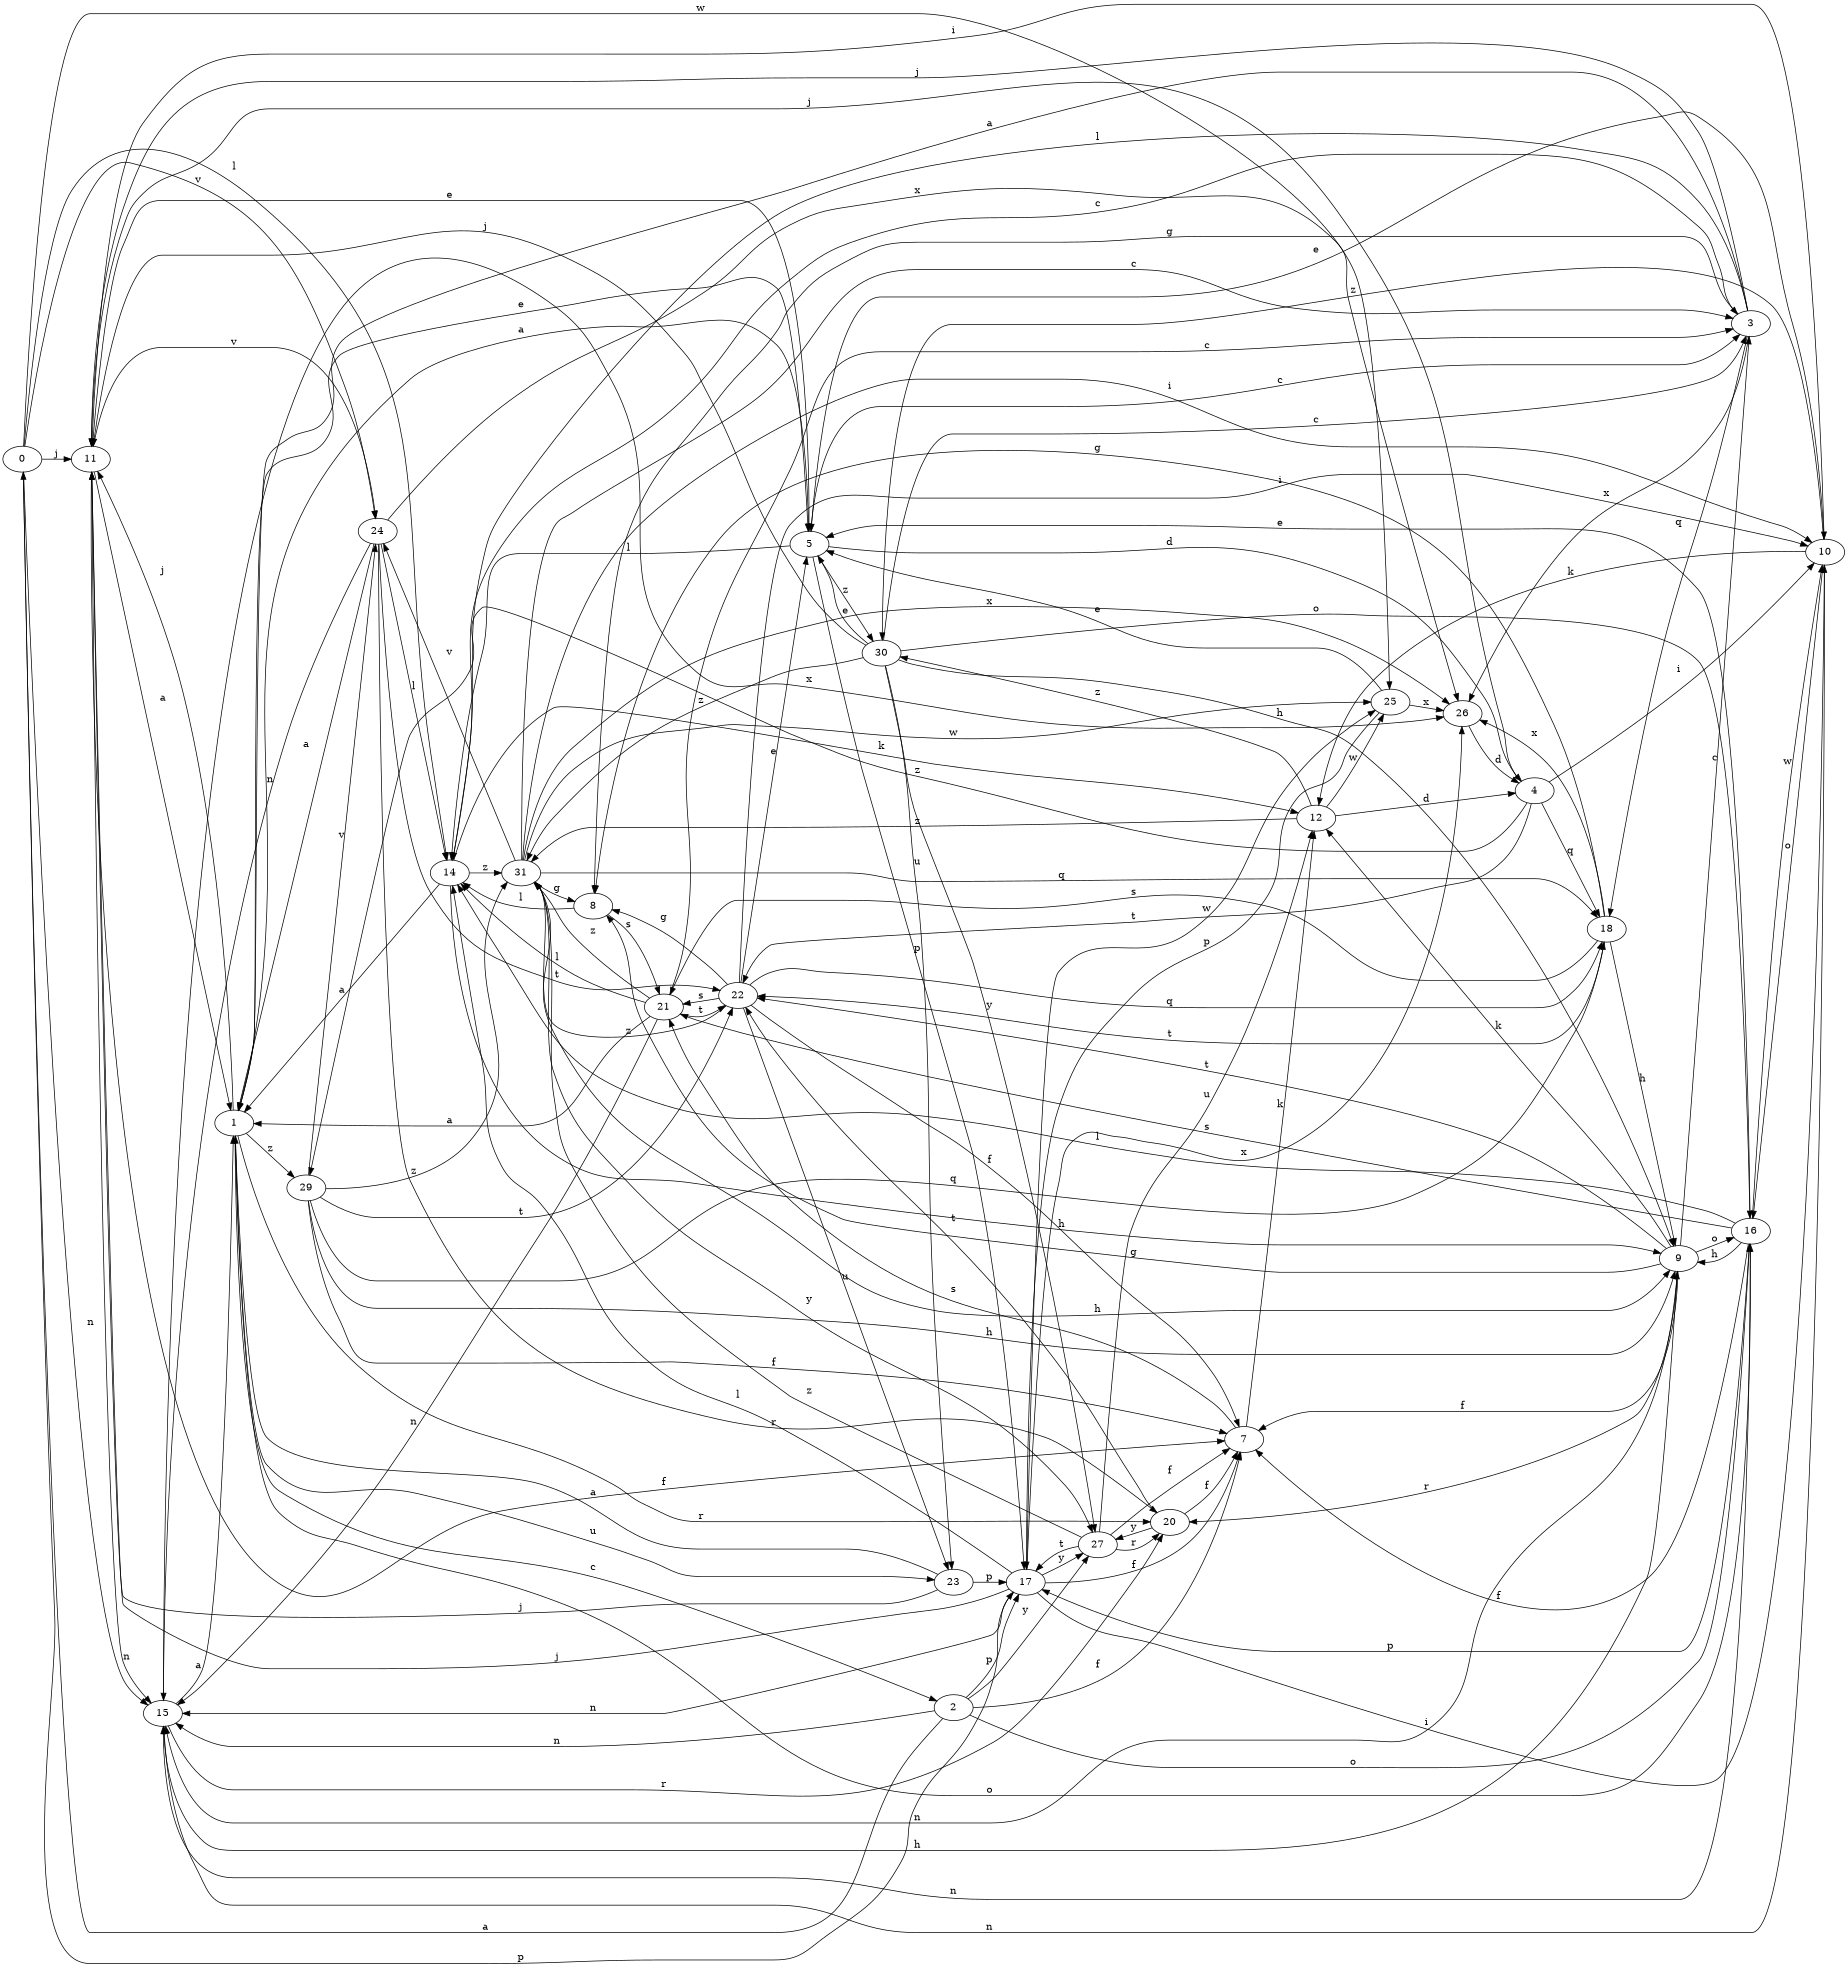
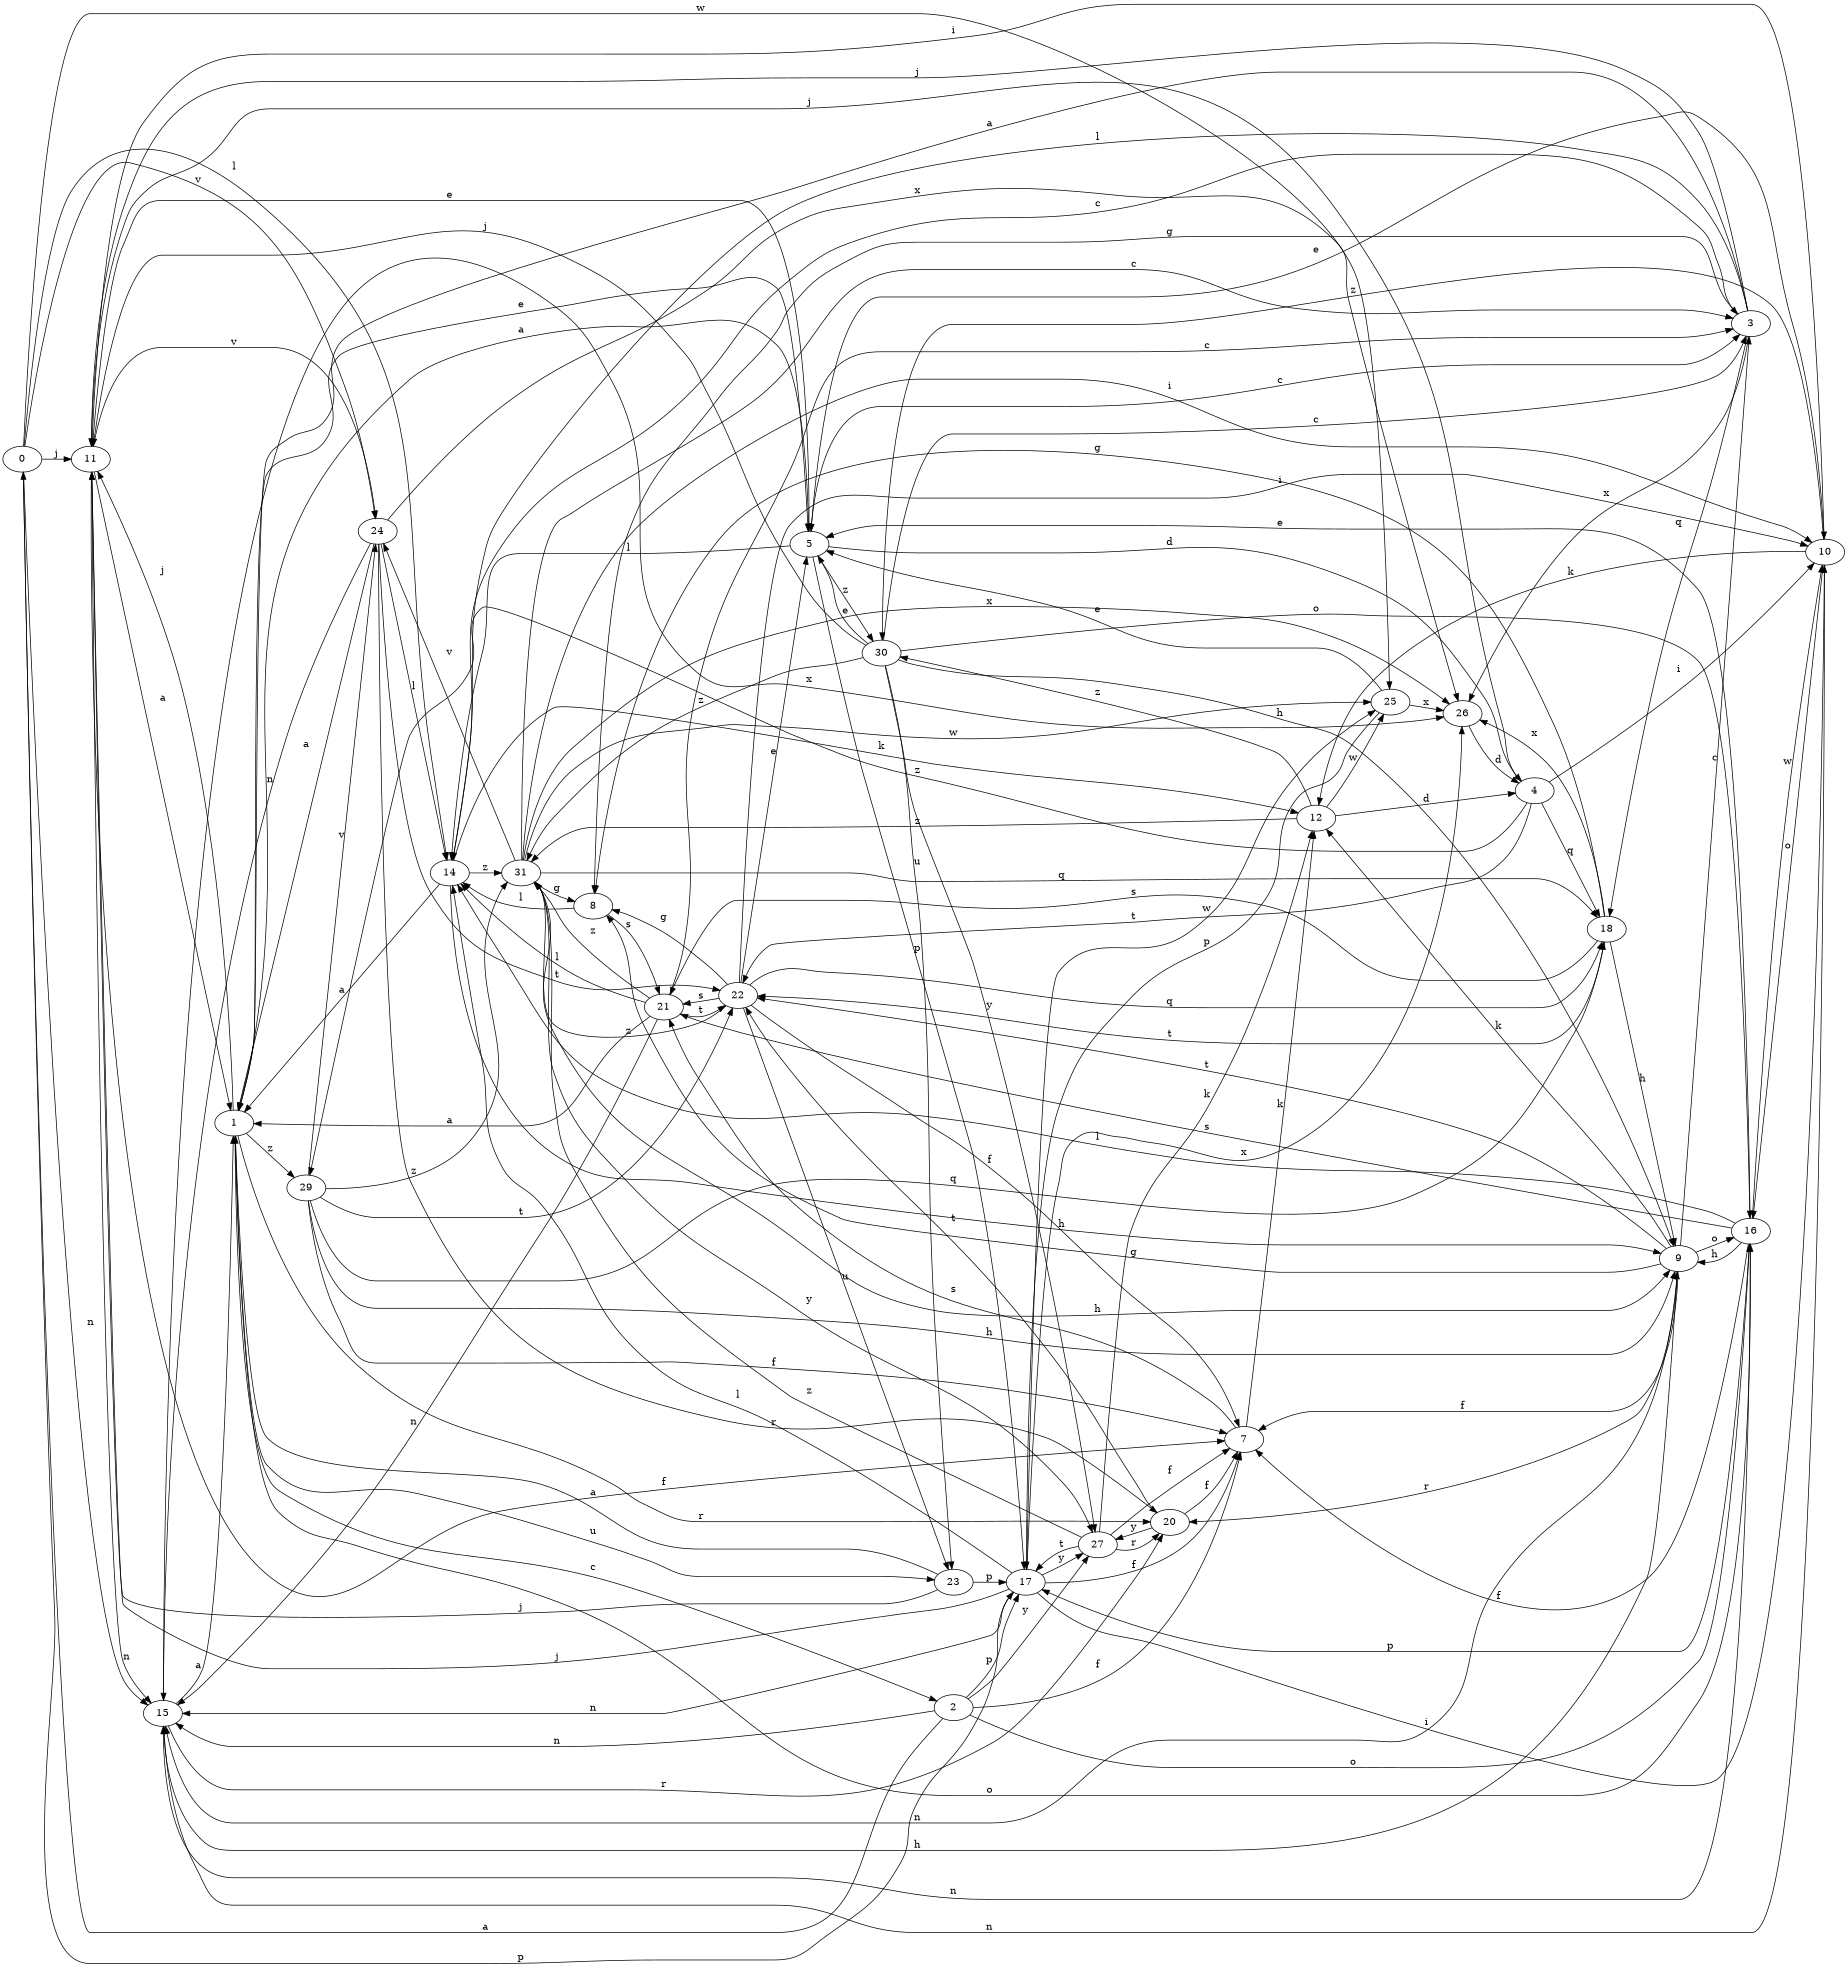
edge "27" -> "12": label "u" -> "k"
